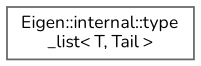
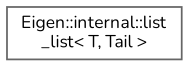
node "Eigen::internal::type _list< T, Tail >": label "Eigen::internal::type _list< T, Tail >" -> "Eigen::internal::list _list< T, Tail >"
